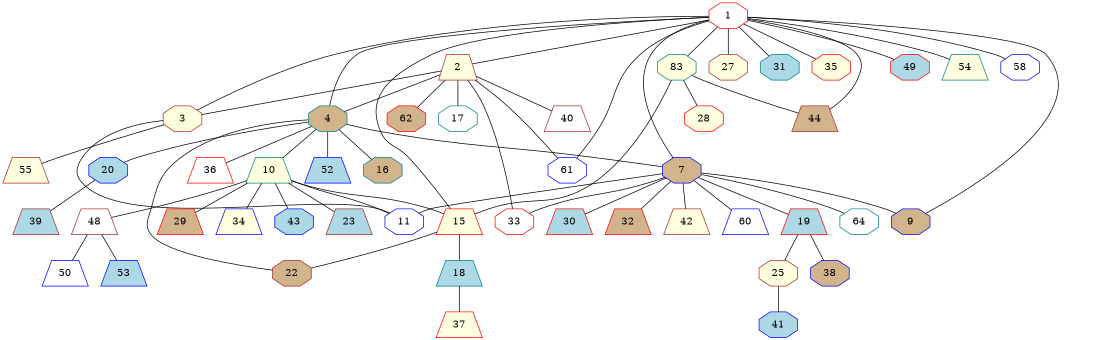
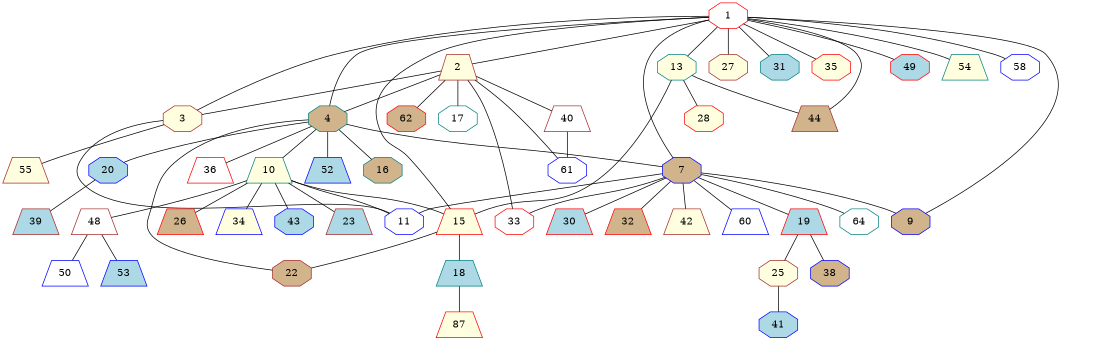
node "83": label "83" -> "13"
edge "1" -- "61": now "40" -- "61"
node "29": label "29" -> "26"
node "37": label "37" -> "87"
